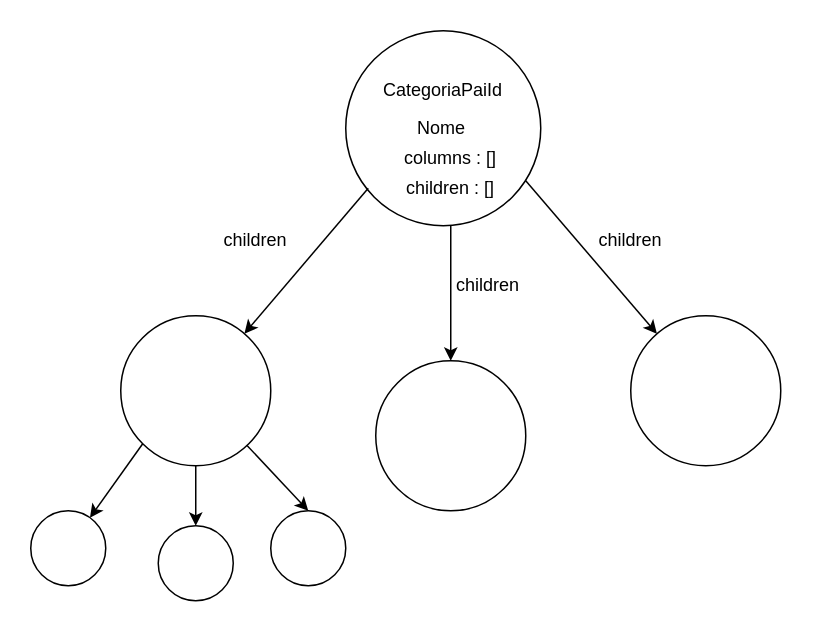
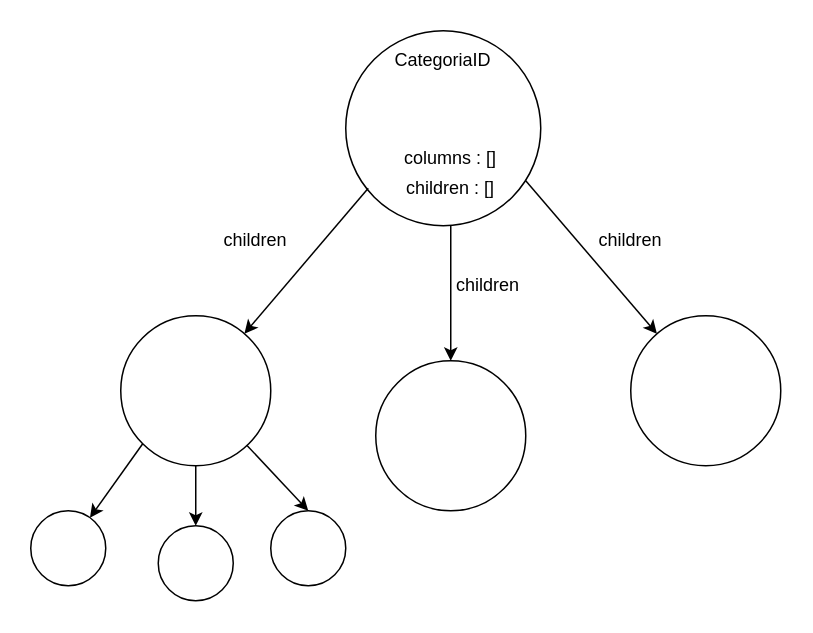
node "CategoriaID": added
node "CategoriaPaiId": removed
node "Nome": removed
